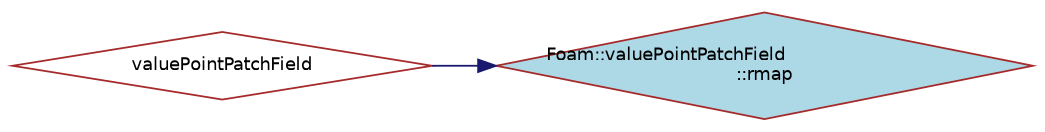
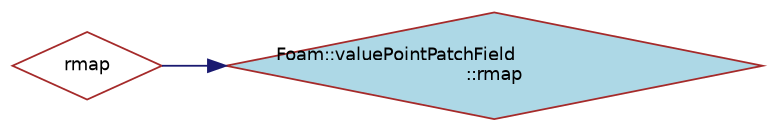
node "valuePointPatchField": label "valuePointPatchField" -> "rmap"
